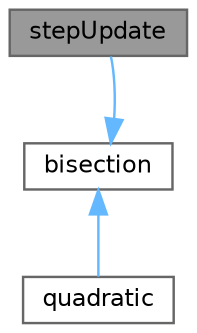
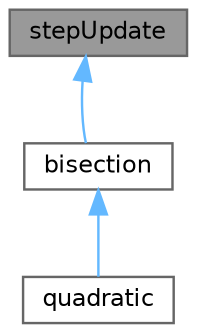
edge "stepUpdate" -> "bisection": reversed
